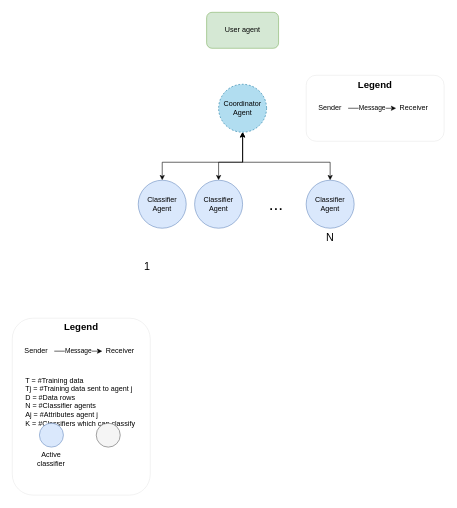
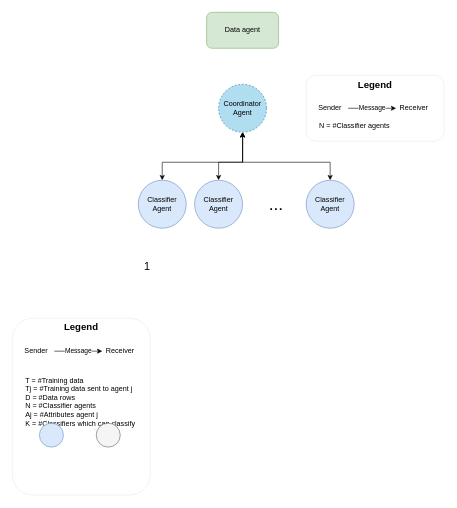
node "User agent": label "User agent" -> "Data agent"
node "N = #Classifier agents": added
node "N": removed
node "Active classifier": removed
